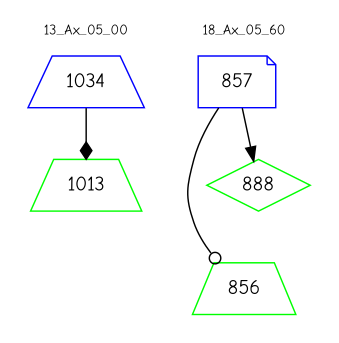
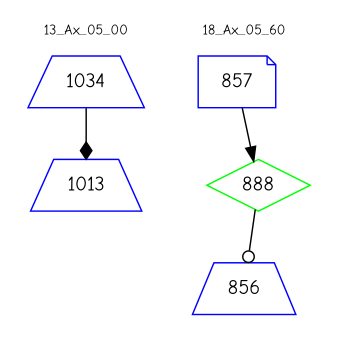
edge "857" -> "856": now "888" -> "856"
node "1013": color green -> blue
node "856": color green -> blue
